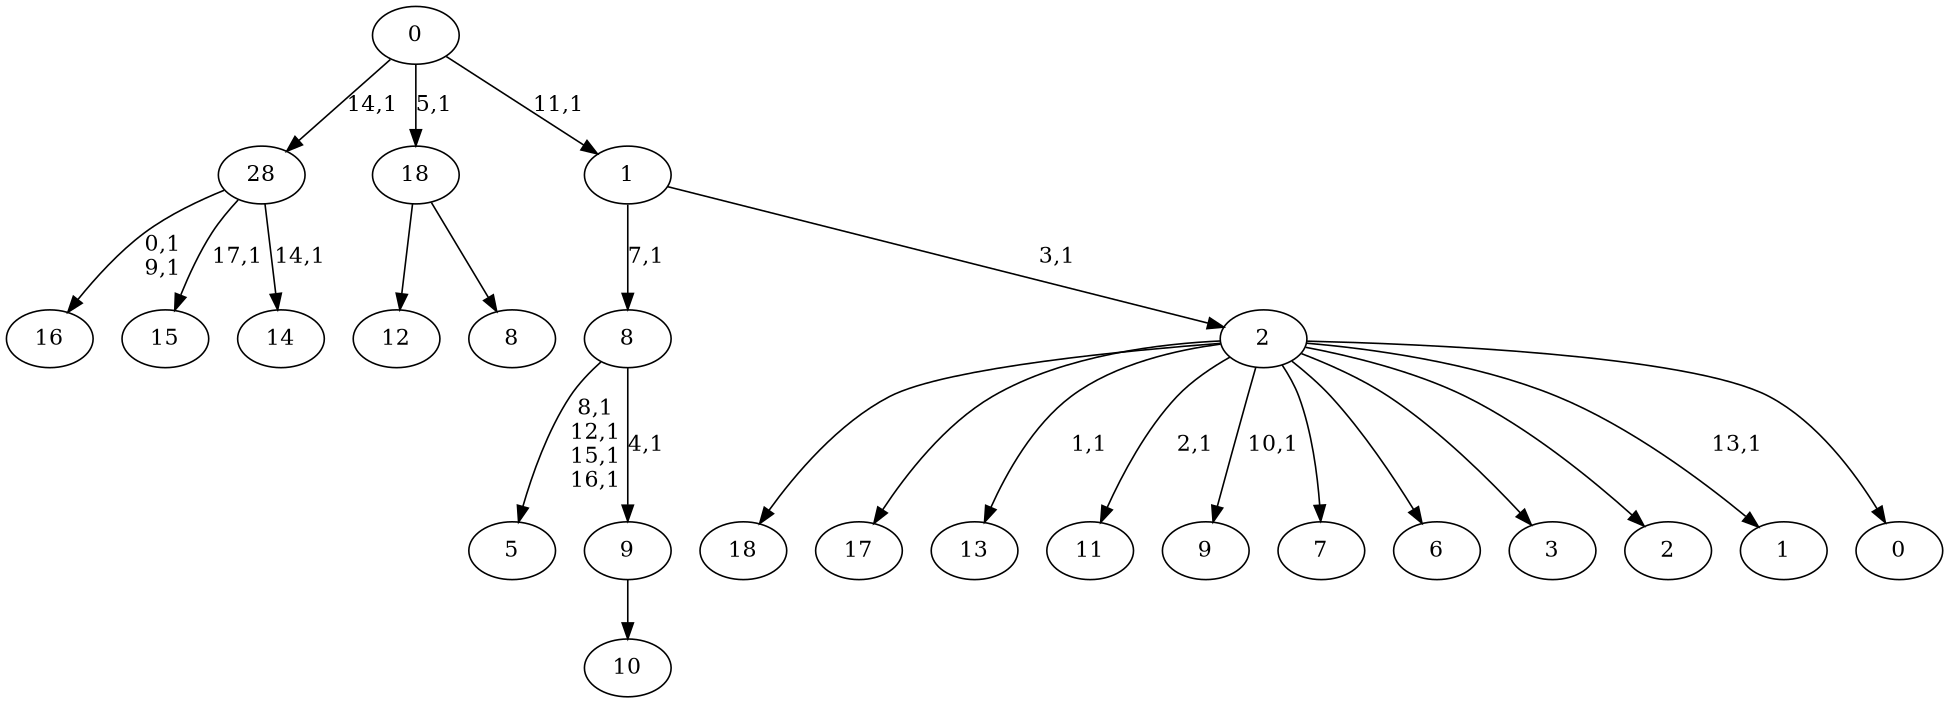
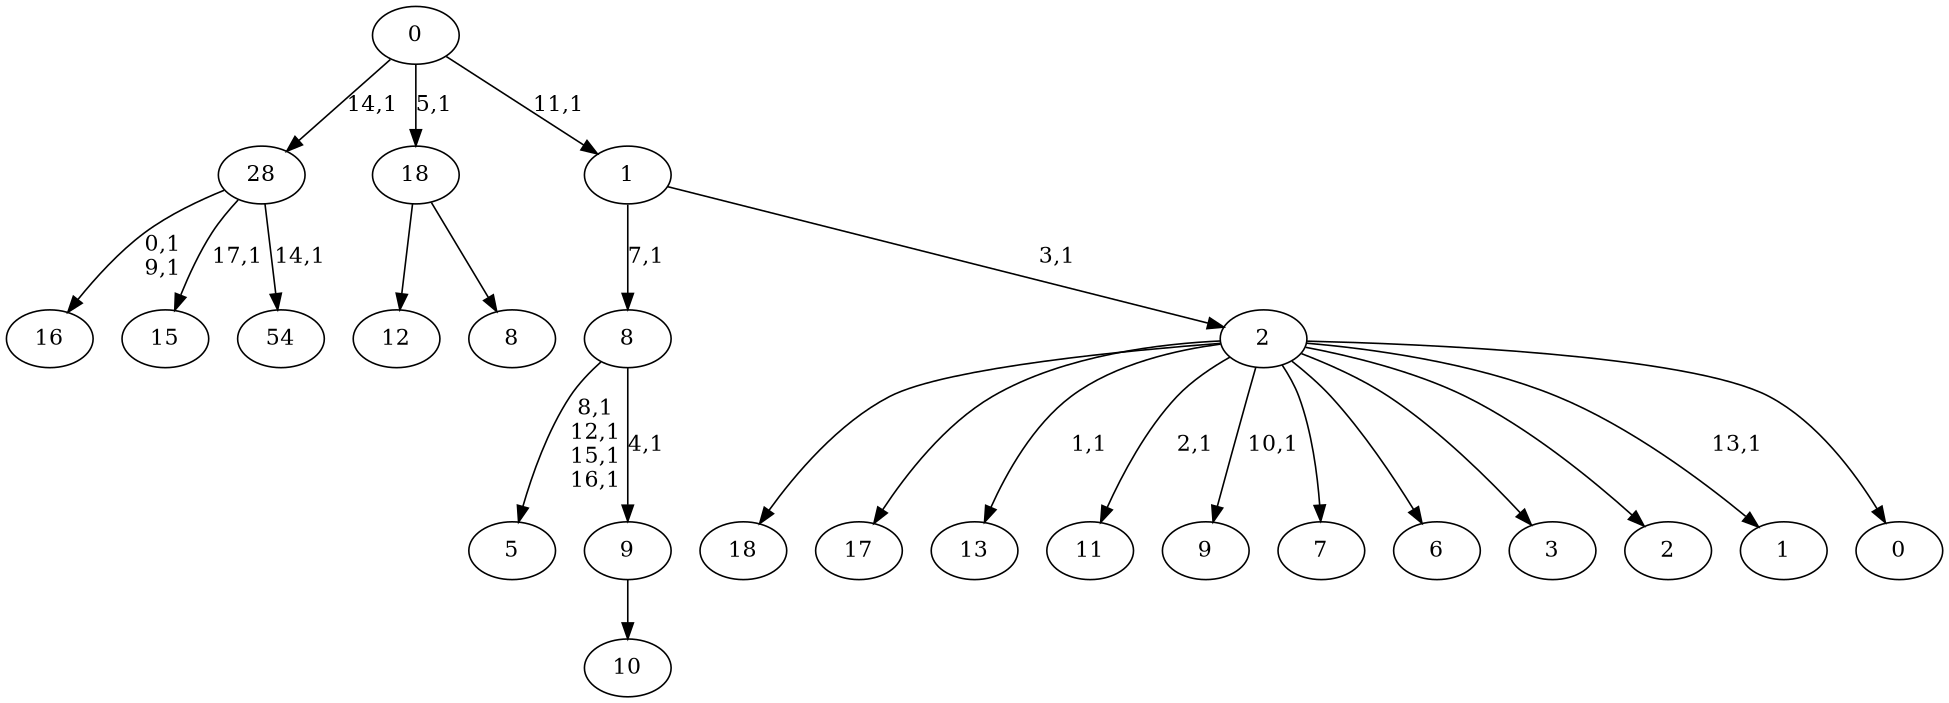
node "14": label "14" -> "54"
